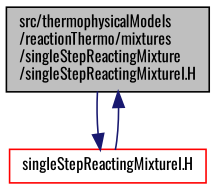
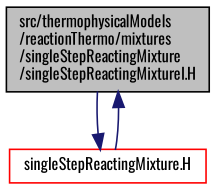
node "singleStepReactingMixtureI.H": label "singleStepReactingMixtureI.H" -> "singleStepReactingMixture.H"
